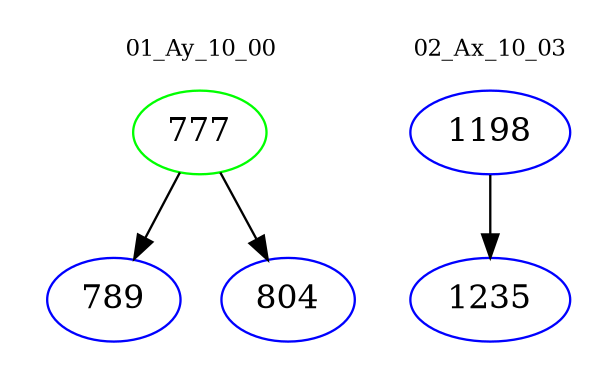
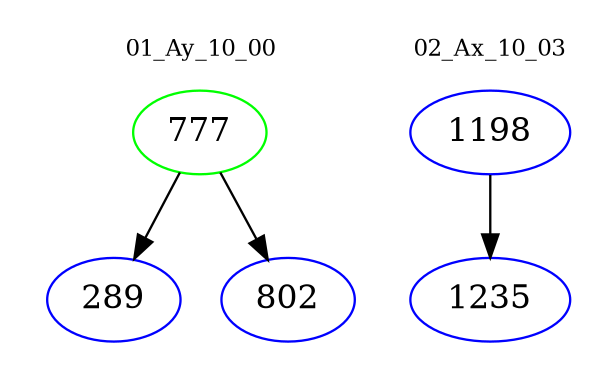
node "789": label "789" -> "289"
node "804": label "804" -> "802"
